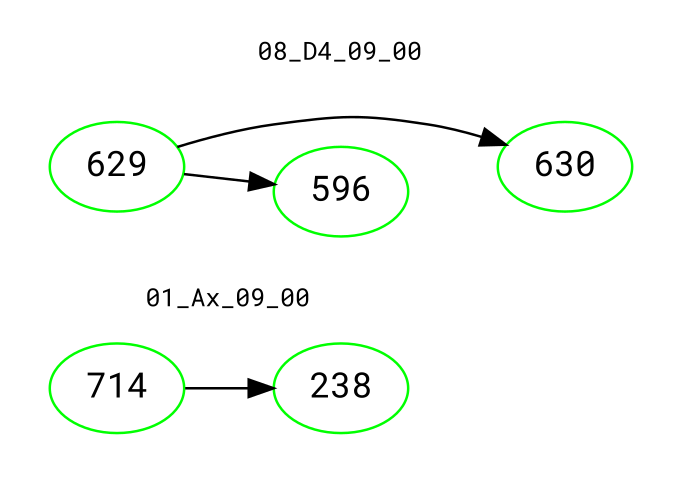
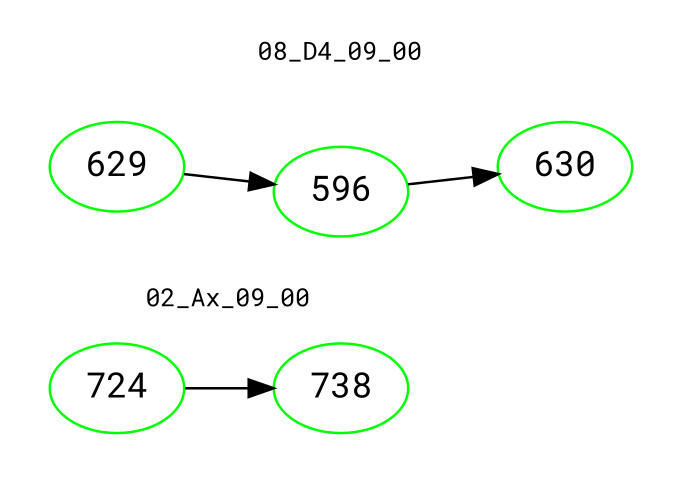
edge "629" -> "630": now "596" -> "630"
cluster "01_Ax_09_00": label "01_Ax_09_00" -> "02_Ax_09_00"
node "714": label "714" -> "724"
node "238": label "238" -> "738"
